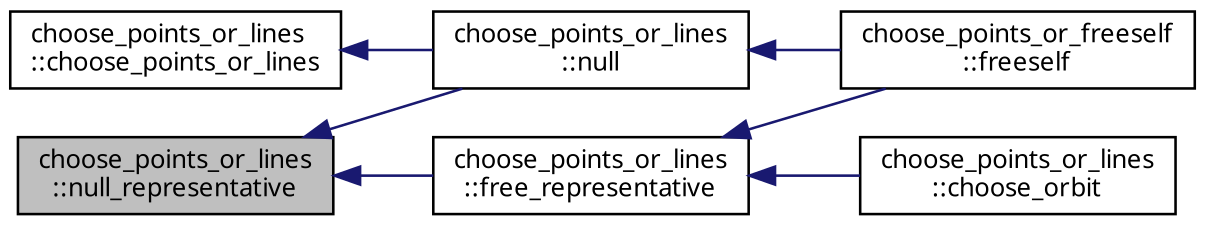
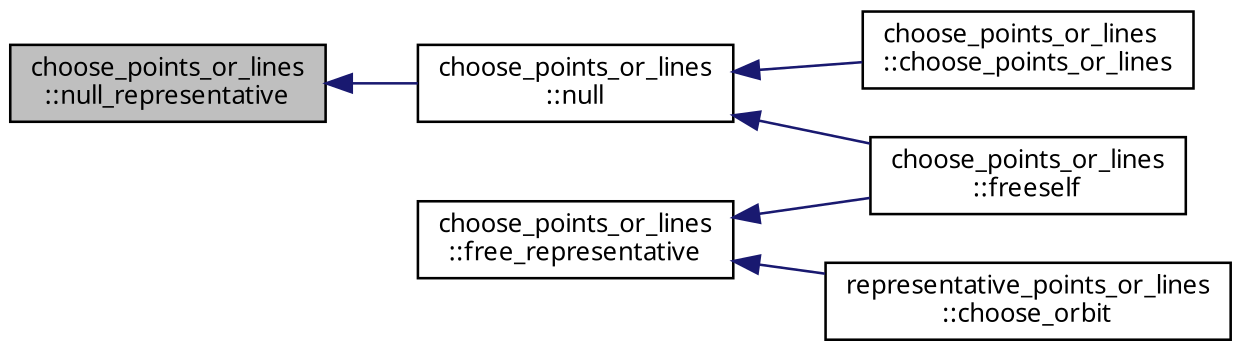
edge "choose_points_or_lines ::null" -> "choose_points_or_lines ::choose_points_or_lines": reversed
node "choose_points_or_freeself ::freeself": label "choose_points_or_freeself ::freeself" -> "choose_points_or_lines ::freeself"
edge "choose_points_or_lines ::free_representative" -> "choose_points_or_lines ::null_representative": removed
node "choose_points_or_lines ::choose_orbit": label "choose_points_or_lines ::choose_orbit" -> "representative_points_or_lines ::choose_orbit"
